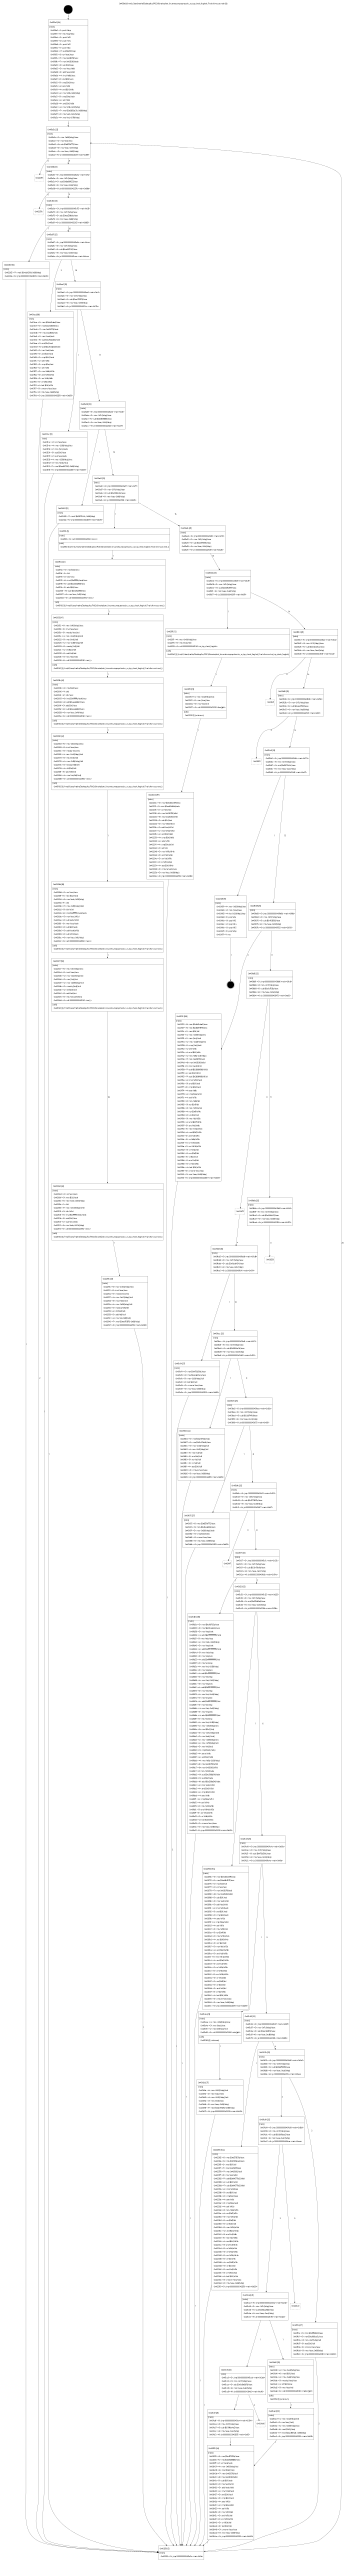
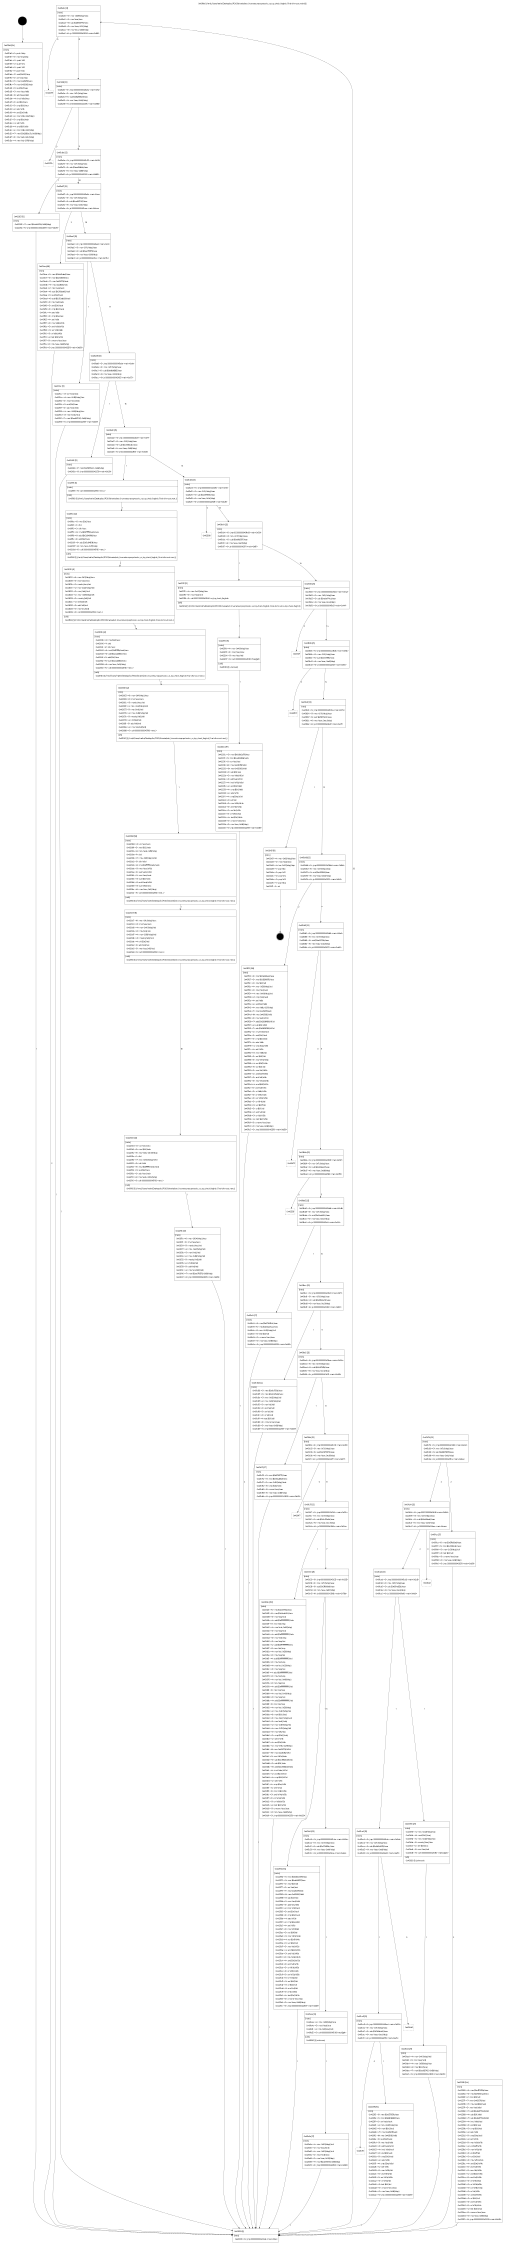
edge "0x4019e0 [94]" -> "0x401a3e [23]": removed, label "1"
node "0x402508": added
edge "0x402472" -> "0x401bb3 [25]": now "0x401b9a [25]" -> "0x401bb3 [25]"
node "0x401c62 [25]": removed
node "0x401cf8": added
edge "0x401ead [29]" -> "0x4023f5 [94]": now "0x401ead [29]" -> "0x402519 [5]"
